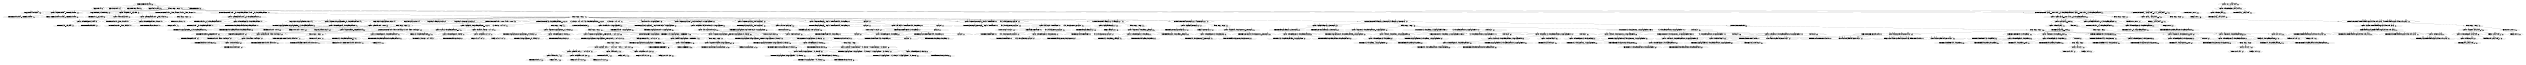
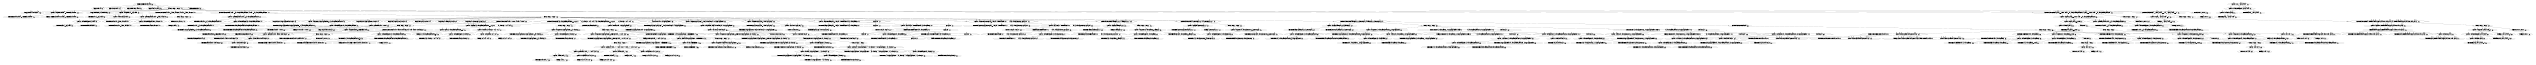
node "(LOCAL,uint64_t nArraySize64: uint64_t)": added
node "(IDENTIFIER,strile,strile < nStripArrayAllocNew)": removed
